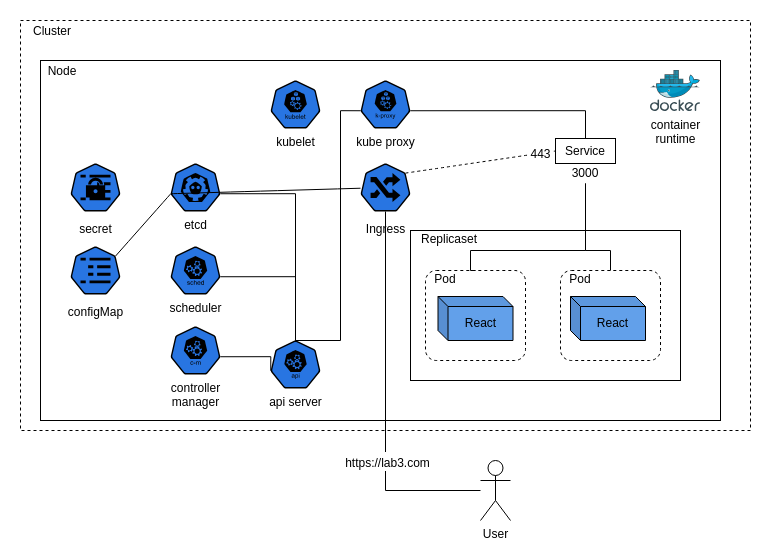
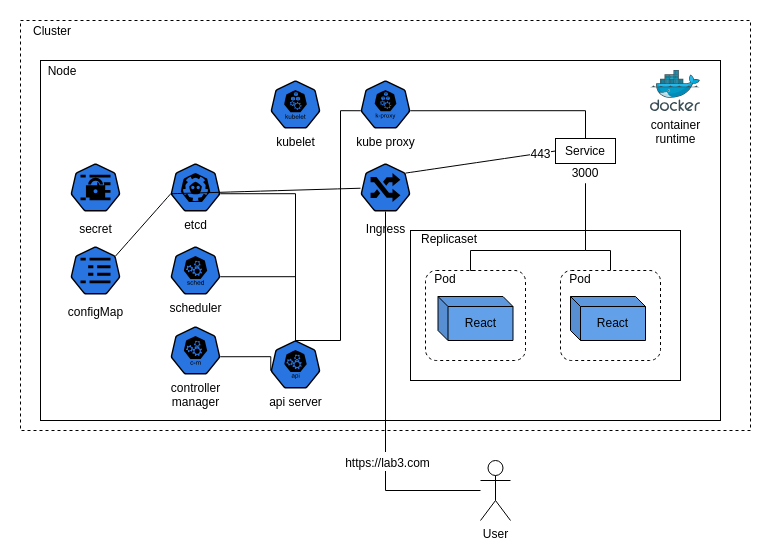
edge "Service" -- "Ingress": style dashed -> solid
